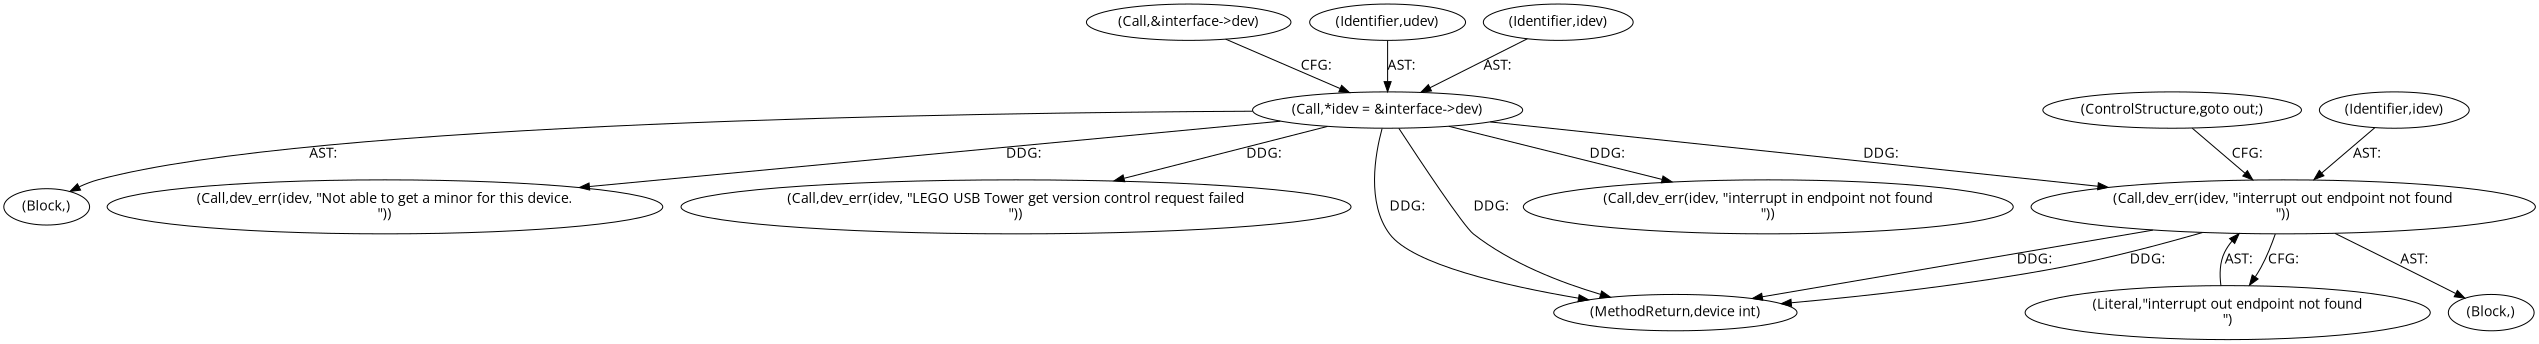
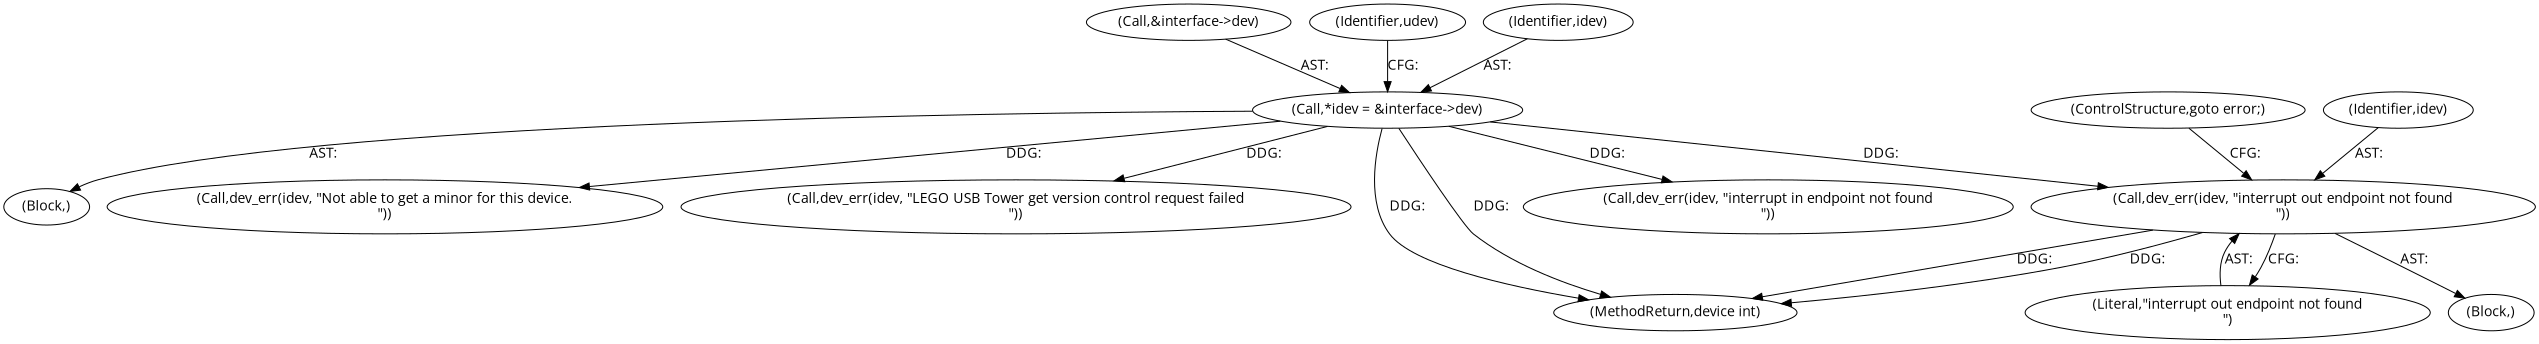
edge "(Call,&interface->dev)" -> "(Call,*idev = &interface->dev)": label "CFG: " -> "AST: "
edge "(Identifier,udev)" -> "(Call,*idev = &interface->dev)": label "AST: " -> "CFG: "
node "(ControlStructure,goto out;)": label "(ControlStructure,goto out;)" -> "(ControlStructure,goto error;)"
